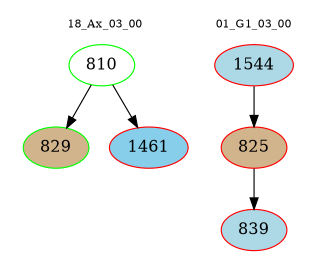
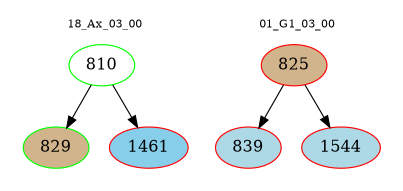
edge "1544" -> "825": reversed
